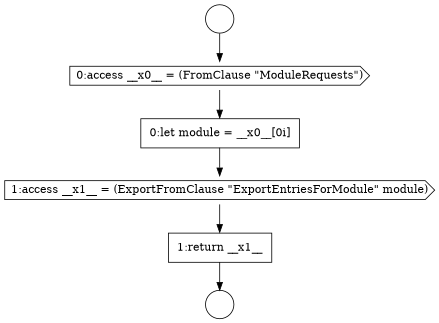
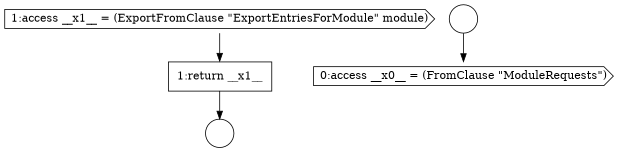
node "0:let module = __x0__[0i]": removed
